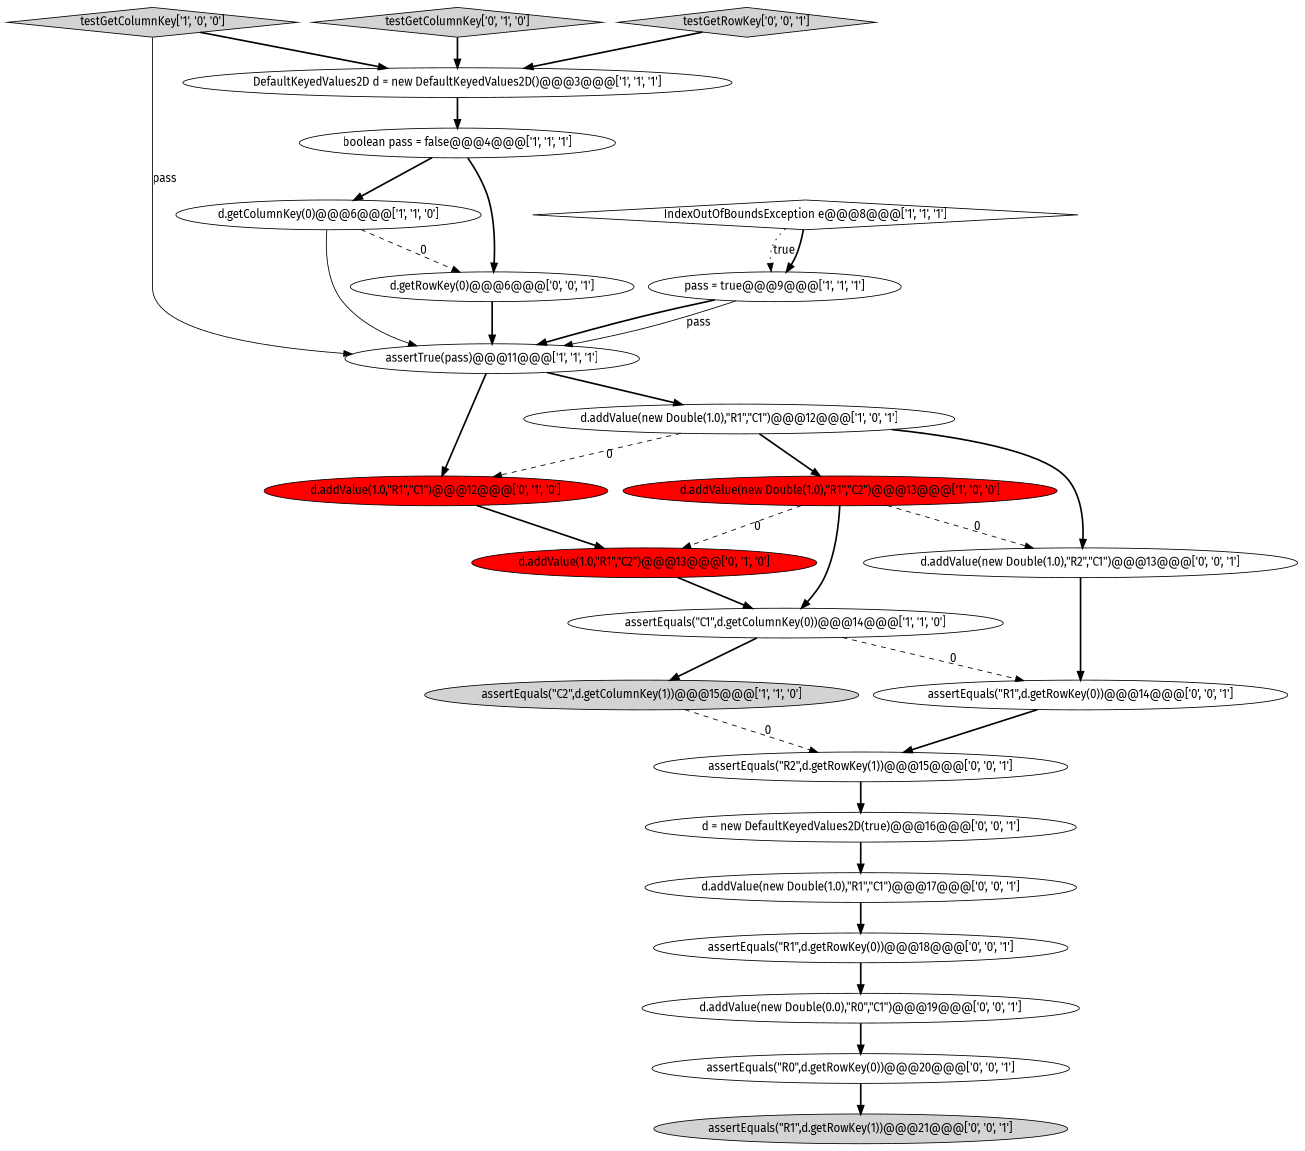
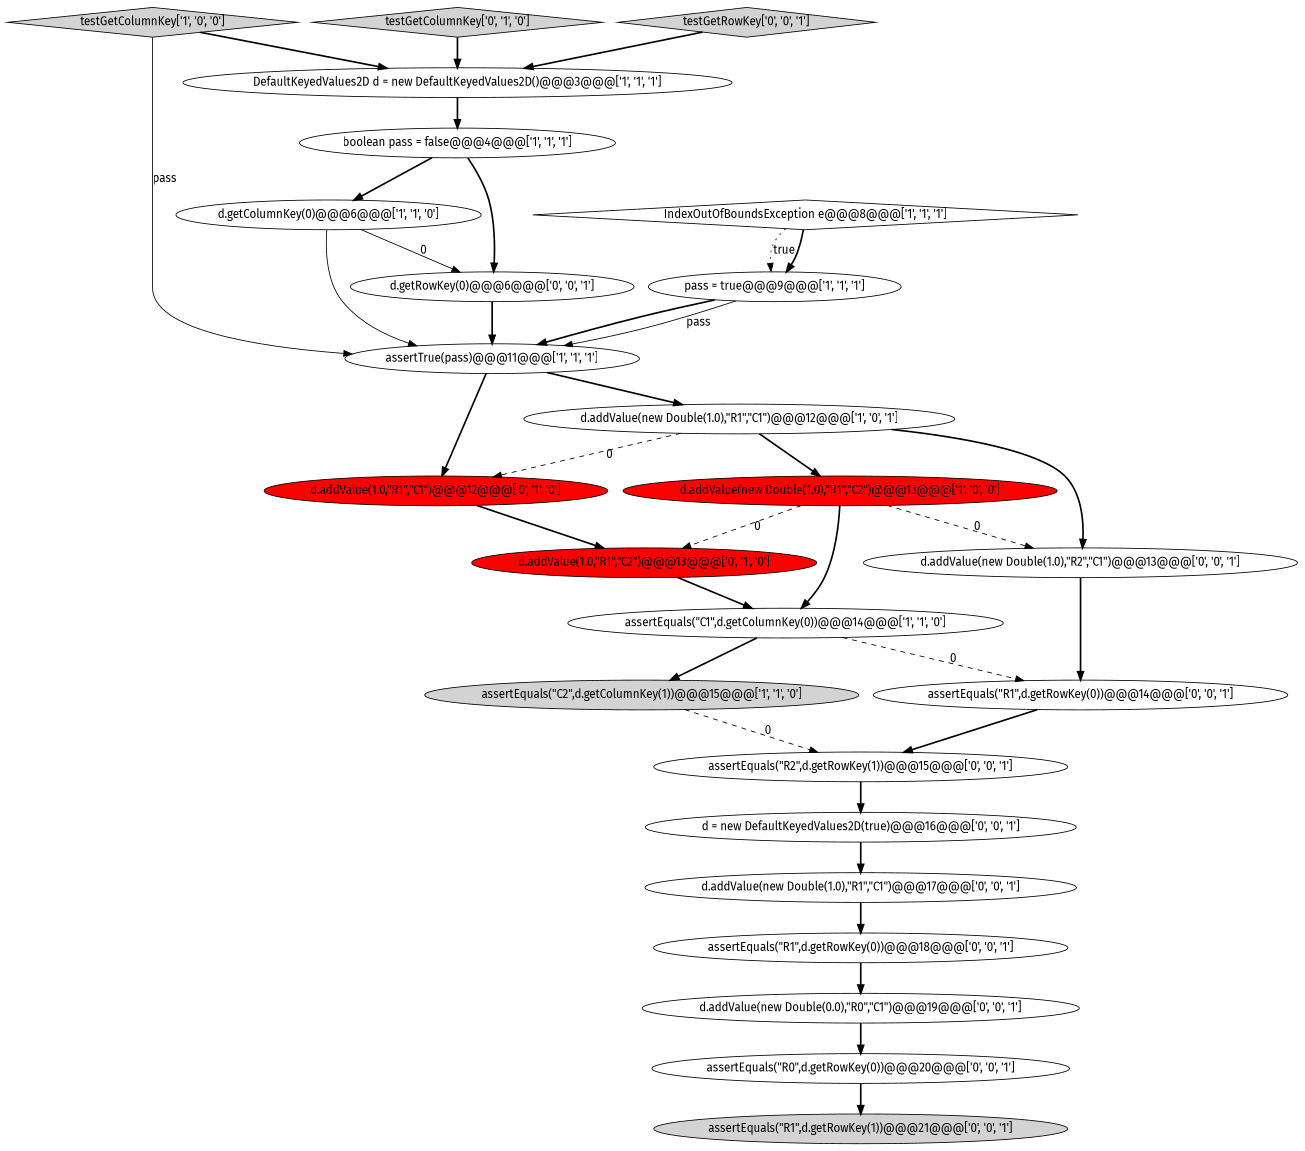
edge "d.getColumnKey(0)@@@6@@@['1', '1', '0']" -> "d.getRowKey(0)@@@6@@@['0', '0', '1']": style dashed -> solid
